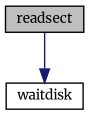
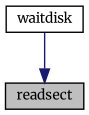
edge "readsect" -> "waitdisk": reversed
